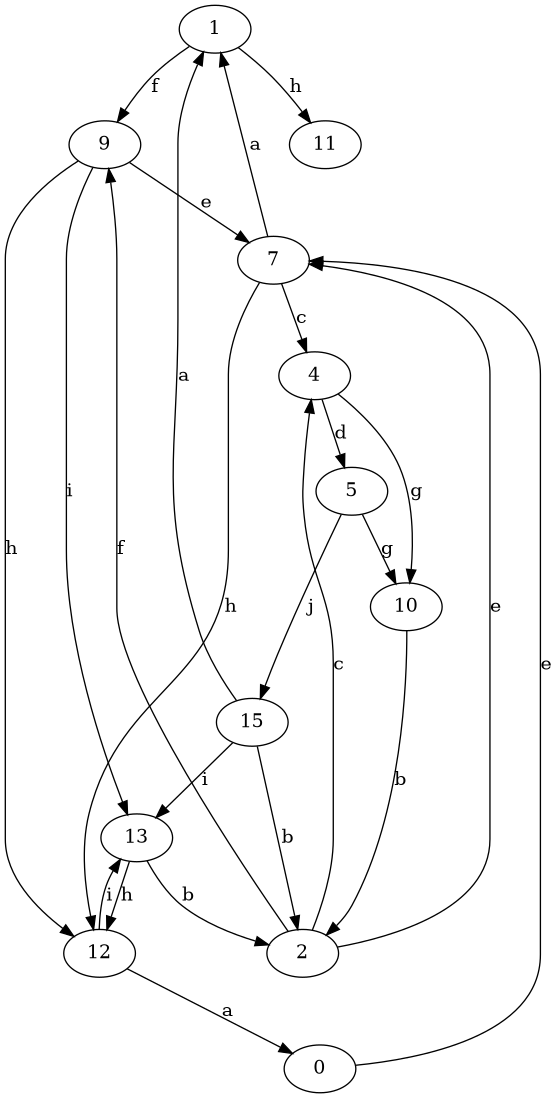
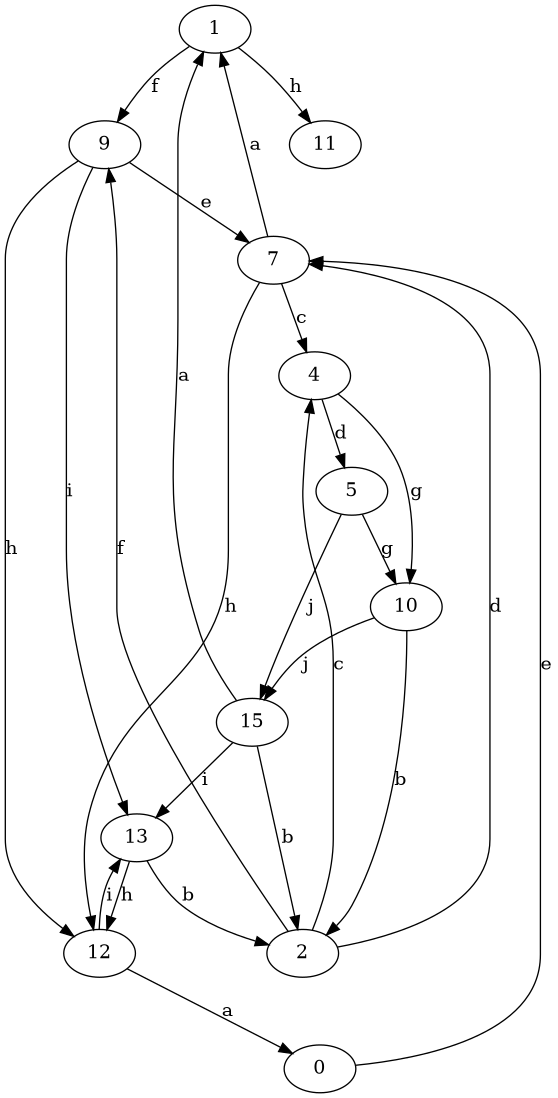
edge "2" -> "7": label "e" -> "d"
edge "10" -> "15": added, label "j"
